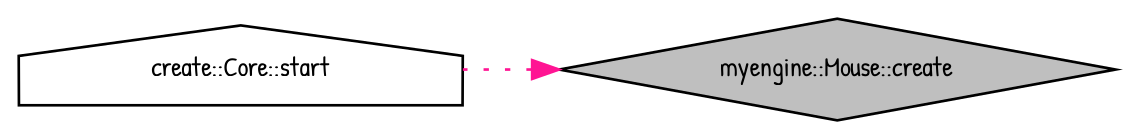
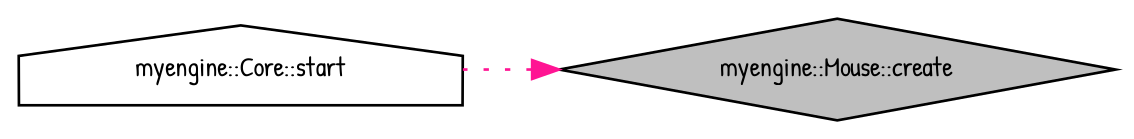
node "create::Core::start": label "create::Core::start" -> "myengine::Core::start"
